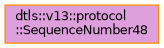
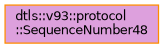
node "dtls::v13::protocol ::SequenceNumber48": label "dtls::v13::protocol ::SequenceNumber48" -> "dtls::v93::protocol ::SequenceNumber48"
